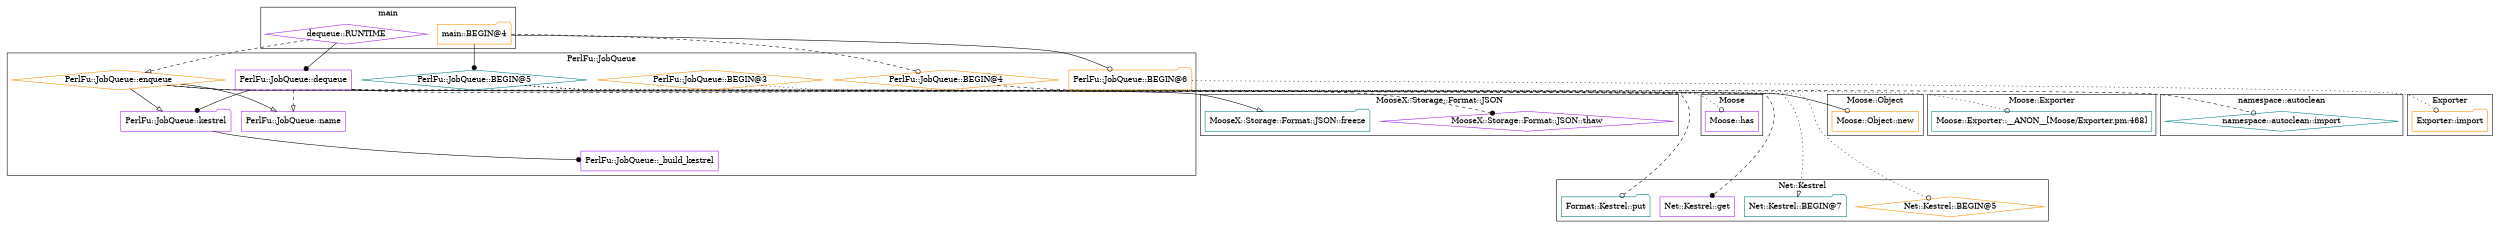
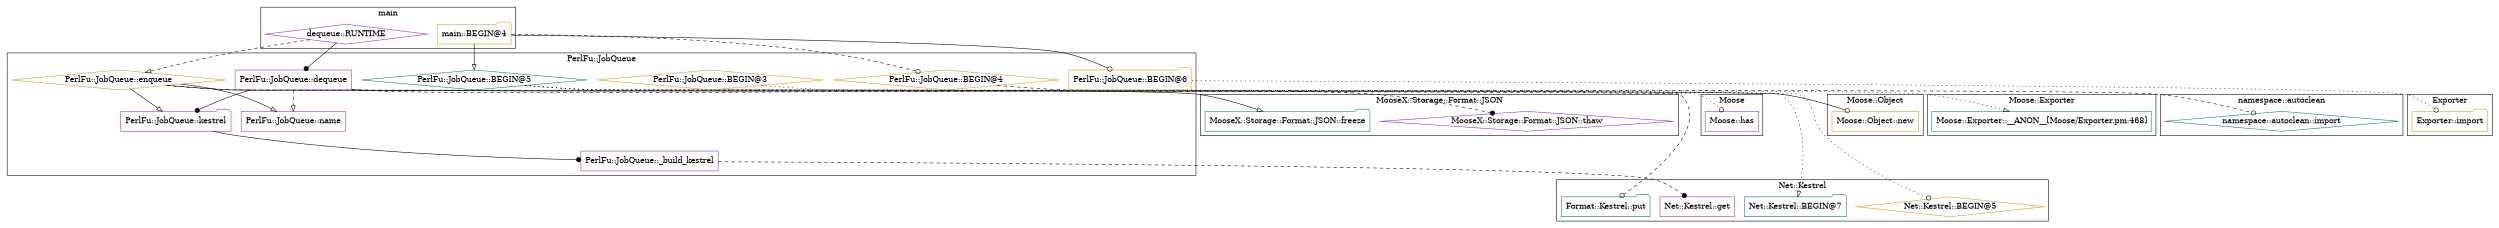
edge "main::BEGIN@4" -> "PerlFu::JobQueue::BEGIN@5": arrowhead dot -> onormal
edge "PerlFu::JobQueue::BEGIN@3" -> "Moose::Exporter::__ANON__[Moose/Exporter.pm:468]": arrowhead odot -> onormal
edge "PerlFu::JobQueue::dequeue" -> "Net::Kestrel::get": now "PerlFu::JobQueue::_build_kestrel" -> "Net::Kestrel::get"
